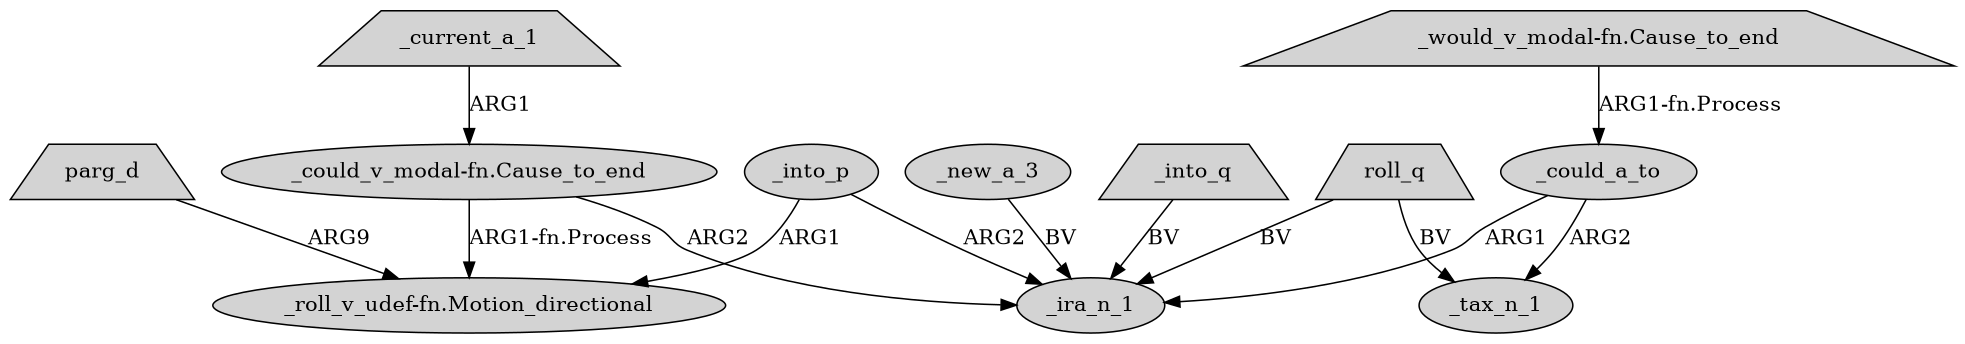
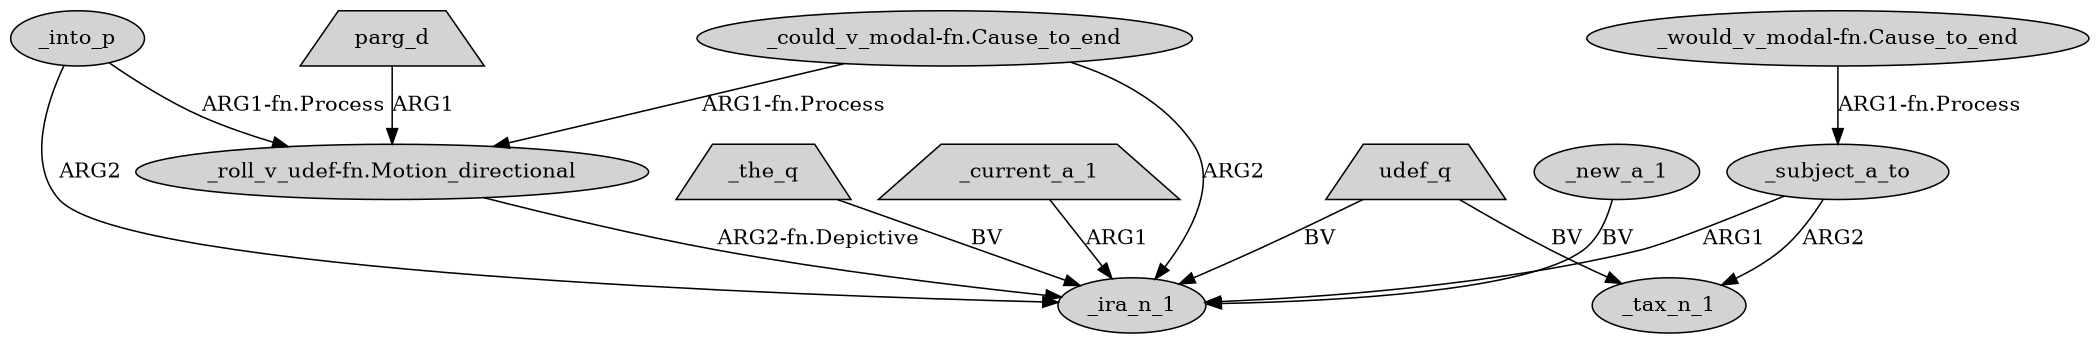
node "_would_v_modal-fn.Cause_to_end": shape trapezium -> ellipse
edge "_current_a_1" -> "_could_v_modal-fn.Cause_to_end": now "_current_a_1" -> "_ira_n_1"
node "_new_a_3": label "_new_a_3" -> "_new_a_1"
node "_into_q": label "_into_q" -> "_the_q"
node "roll_q": label "roll_q" -> "udef_q"
node "_could_a_to": label "_could_a_to" -> "_subject_a_to"
edge "parg_d" -> "_roll_v_udef-fn.Motion_directional": label "ARG9" -> "ARG1"
edge "_into_p" -> "_roll_v_udef-fn.Motion_directional": label "ARG1" -> "ARG1-fn.Process"
edge "_roll_v_udef-fn.Motion_directional" -> "_ira_n_1": added, label "ARG2-fn.Depictive"
